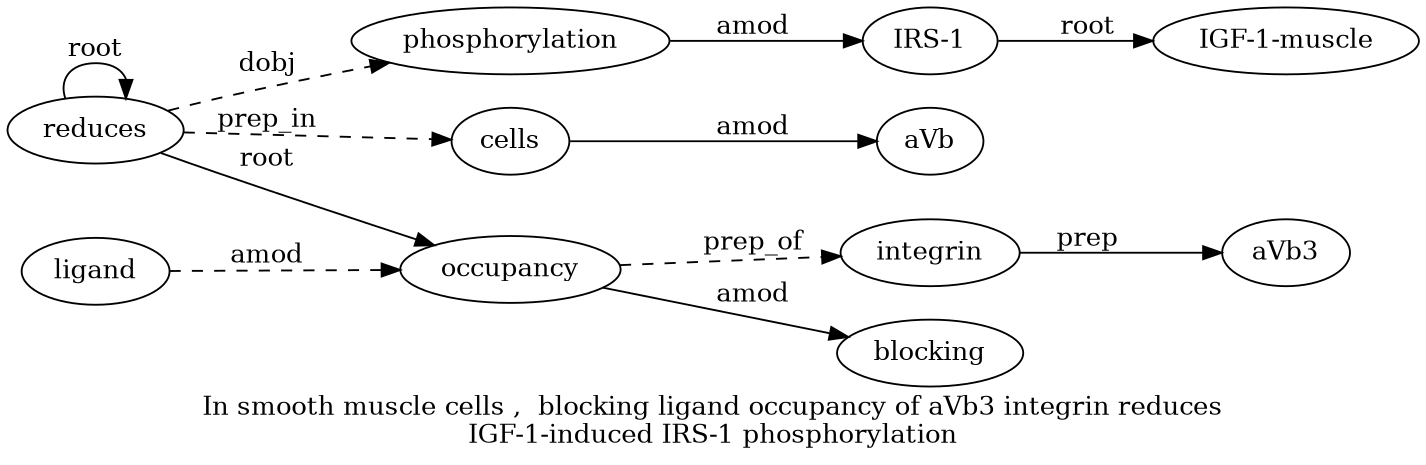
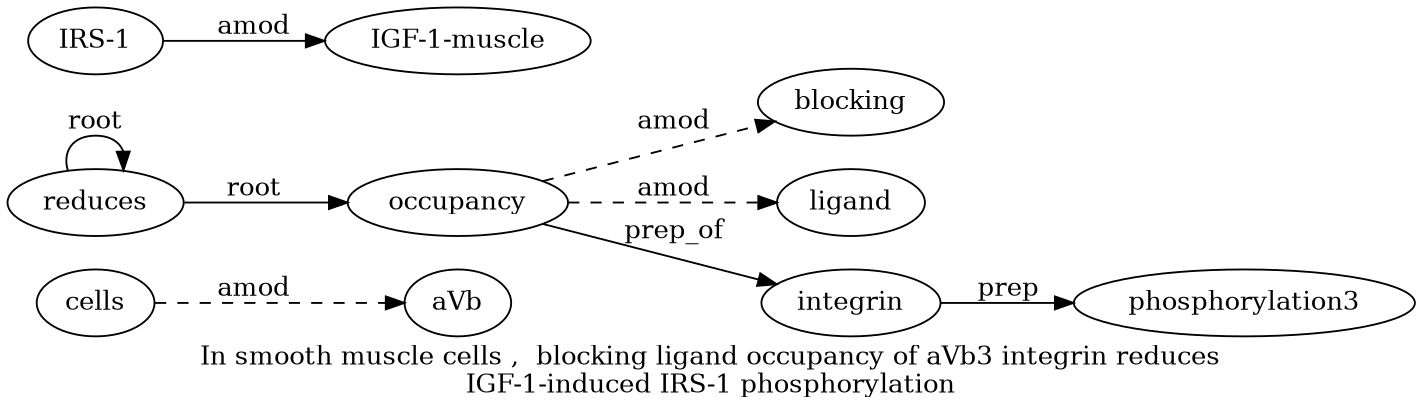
edge "IRS-1" -> "IGF-1-muscle": label "root" -> "amod"
node "phosphorylation": removed
edge "reduces" -> "cells": removed, label "prep_in"
edge "cells" -> "aVb": style solid -> dashed
node "aVb3": label "aVb3" -> "phosphorylation3"
edge "occupancy" -> "integrin": style dashed -> solid
edge "ligand" -> "occupancy": reversed
edge "occupancy" -> "blocking": style solid -> dashed
